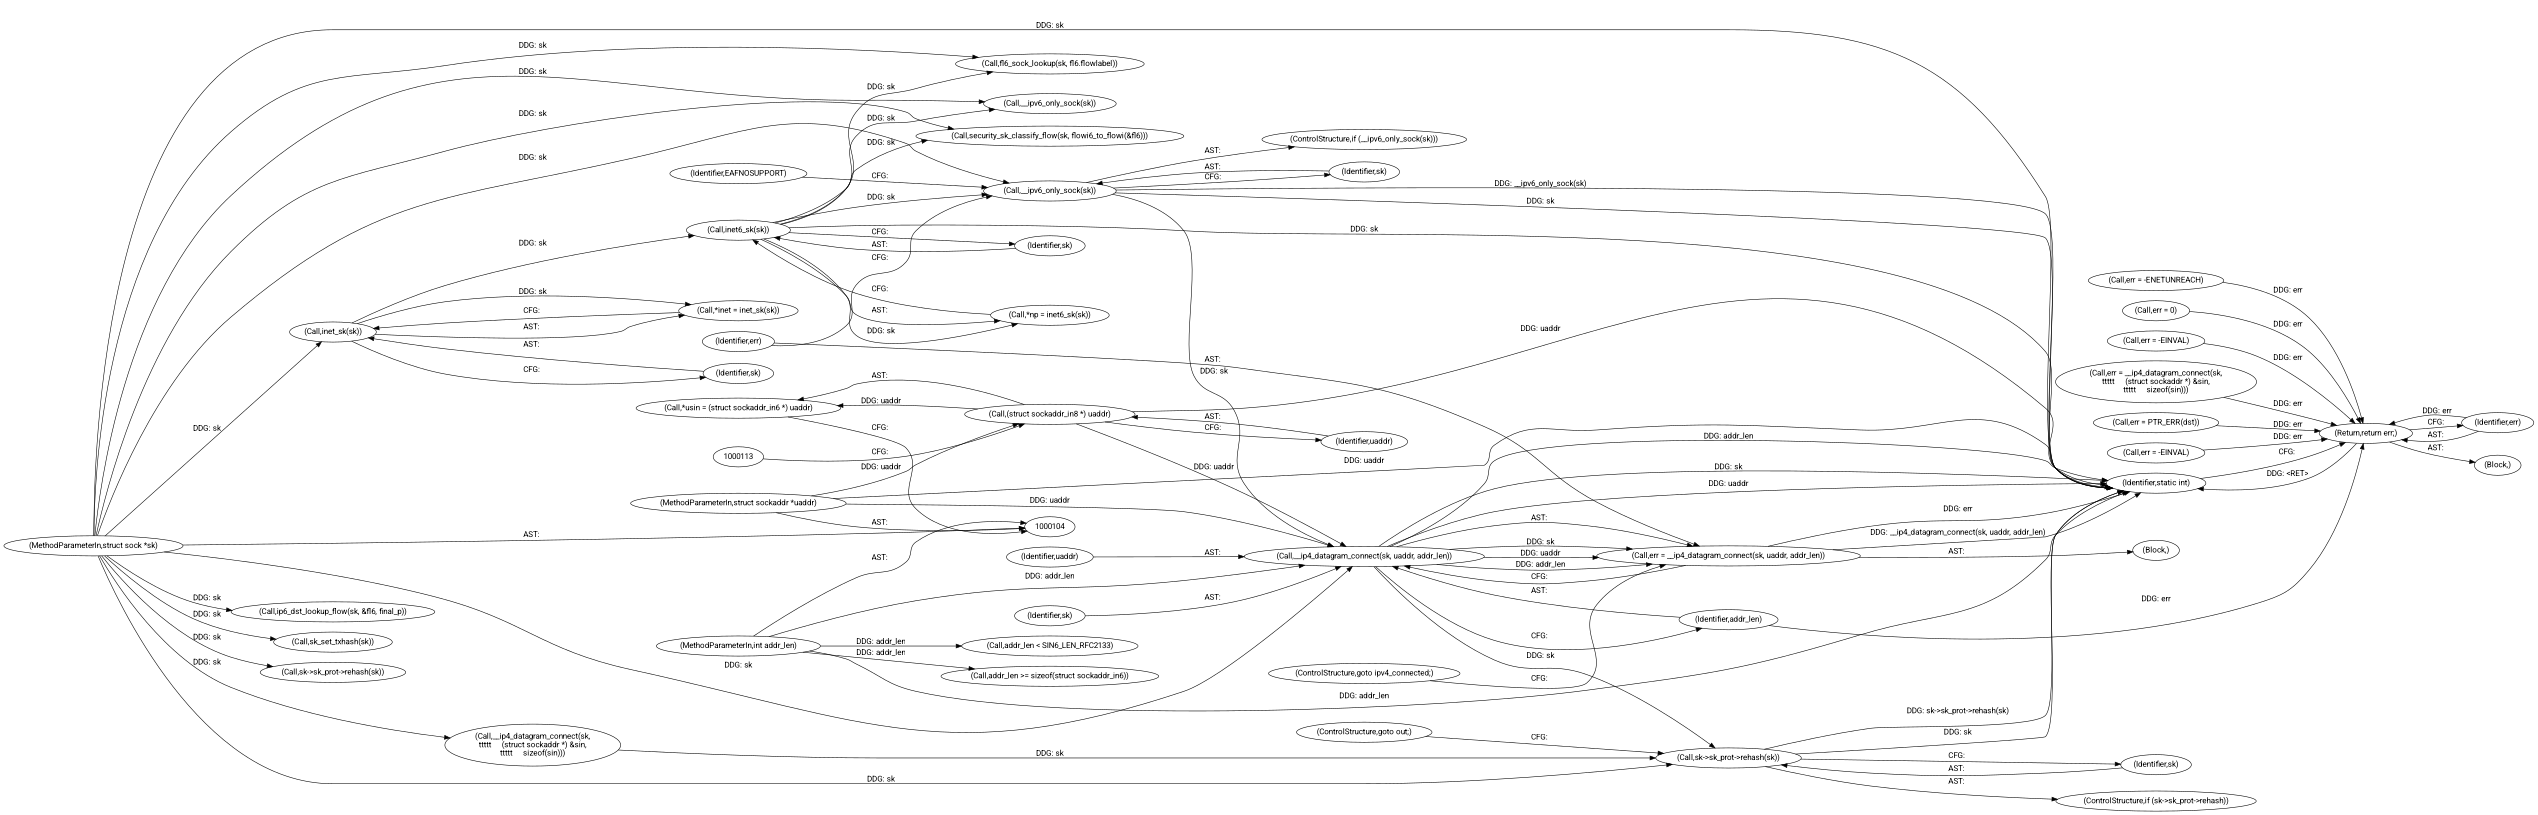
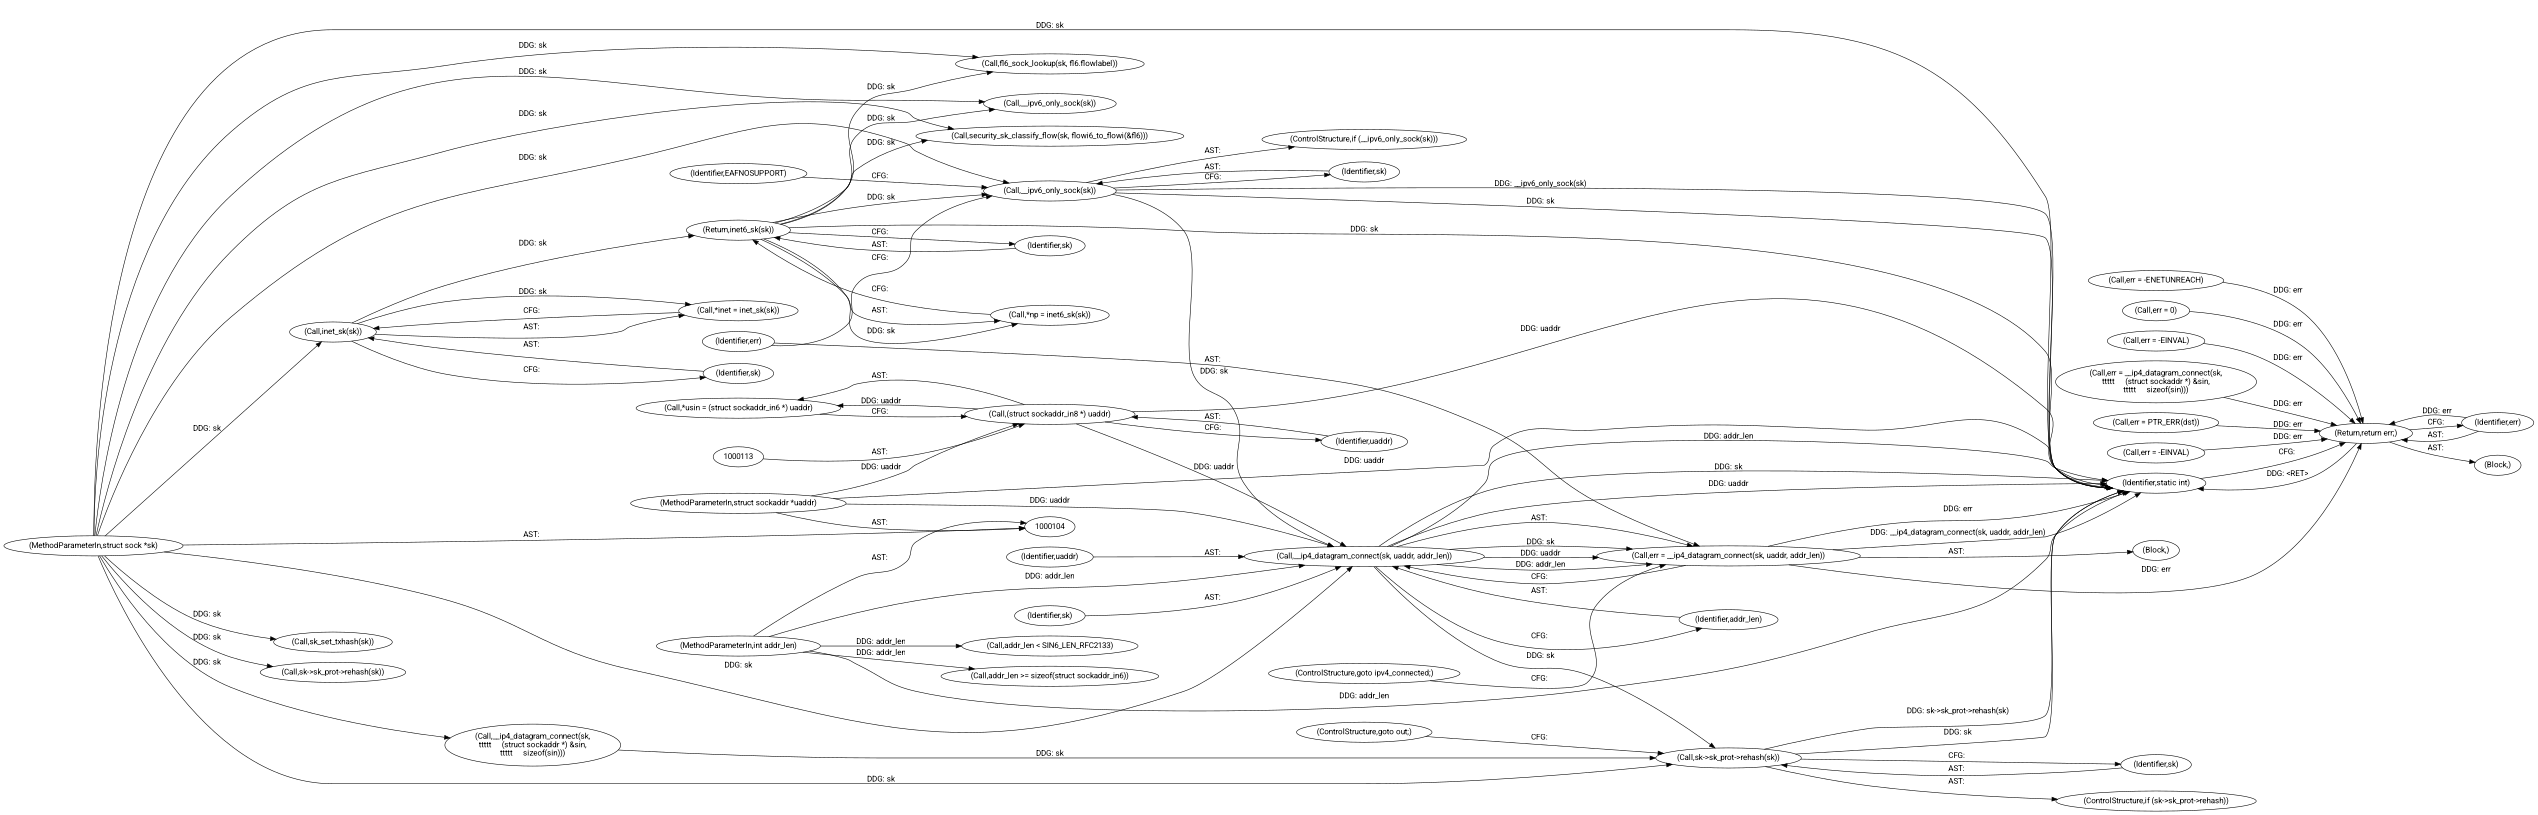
node "(Call,inet6_sk(sk))": label "(Call,inet6_sk(sk))" -> "(Return,inet6_sk(sk))"
edge "1000113" -> "(Call,(struct sockaddr_in8 *) uaddr)": label "CFG: " -> "AST: "
edge "(Call,*usin = (struct sockaddr_in6 *) uaddr)" -> "1000104": now "(Call,*usin = (struct sockaddr_in6 *) uaddr)" -> "(Call,(struct sockaddr_in8 *) uaddr)"
node "(Call,ip6_dst_lookup_flow(sk, &fl6, final_p))": removed
edge "(Identifier,addr_len)" -> "(Return,return err;)": now "(Call,err = __ip4_datagram_connect(sk, uaddr, addr_len))" -> "(Return,return err;)"
